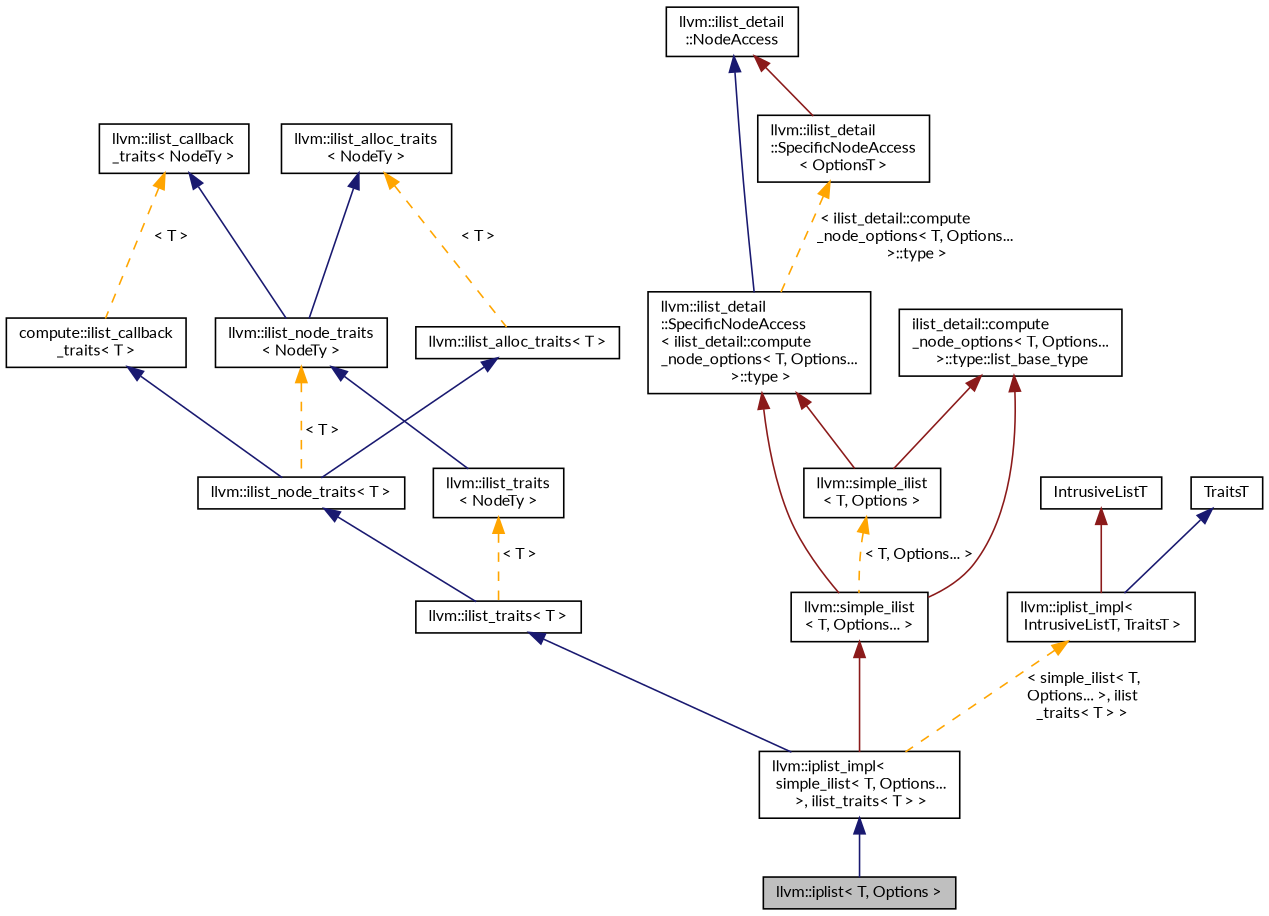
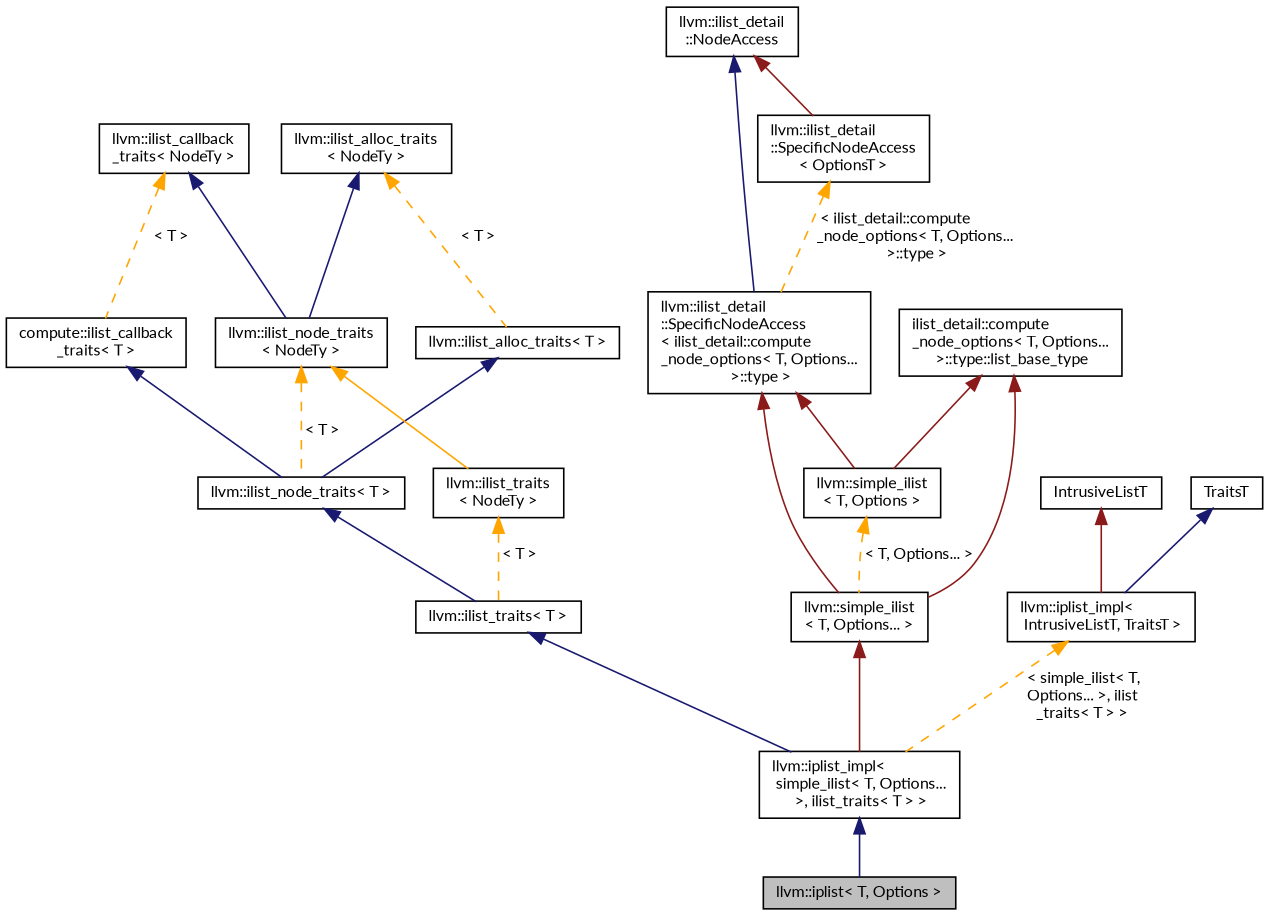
edge "llvm::ilist_traits < NodeTy >" -> "llvm::ilist_node_traits < NodeTy >": color midnightblue -> orange
